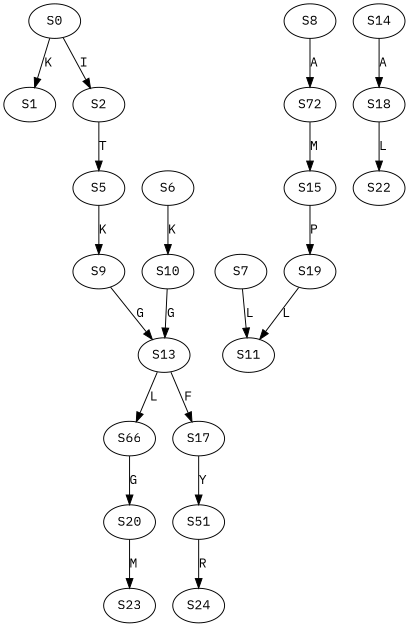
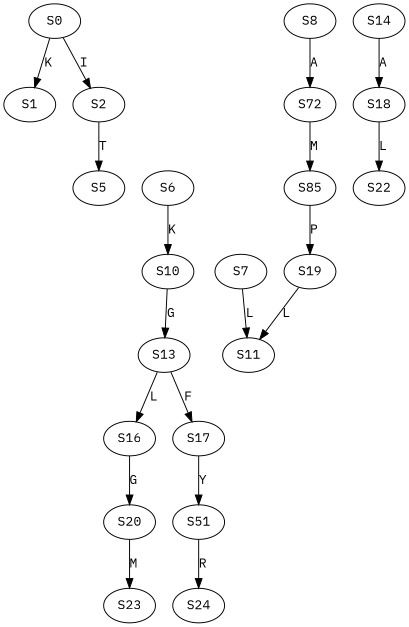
node "S15": label "S15" -> "S85"
node "S9": removed
node "S66": label "S66" -> "S16"
